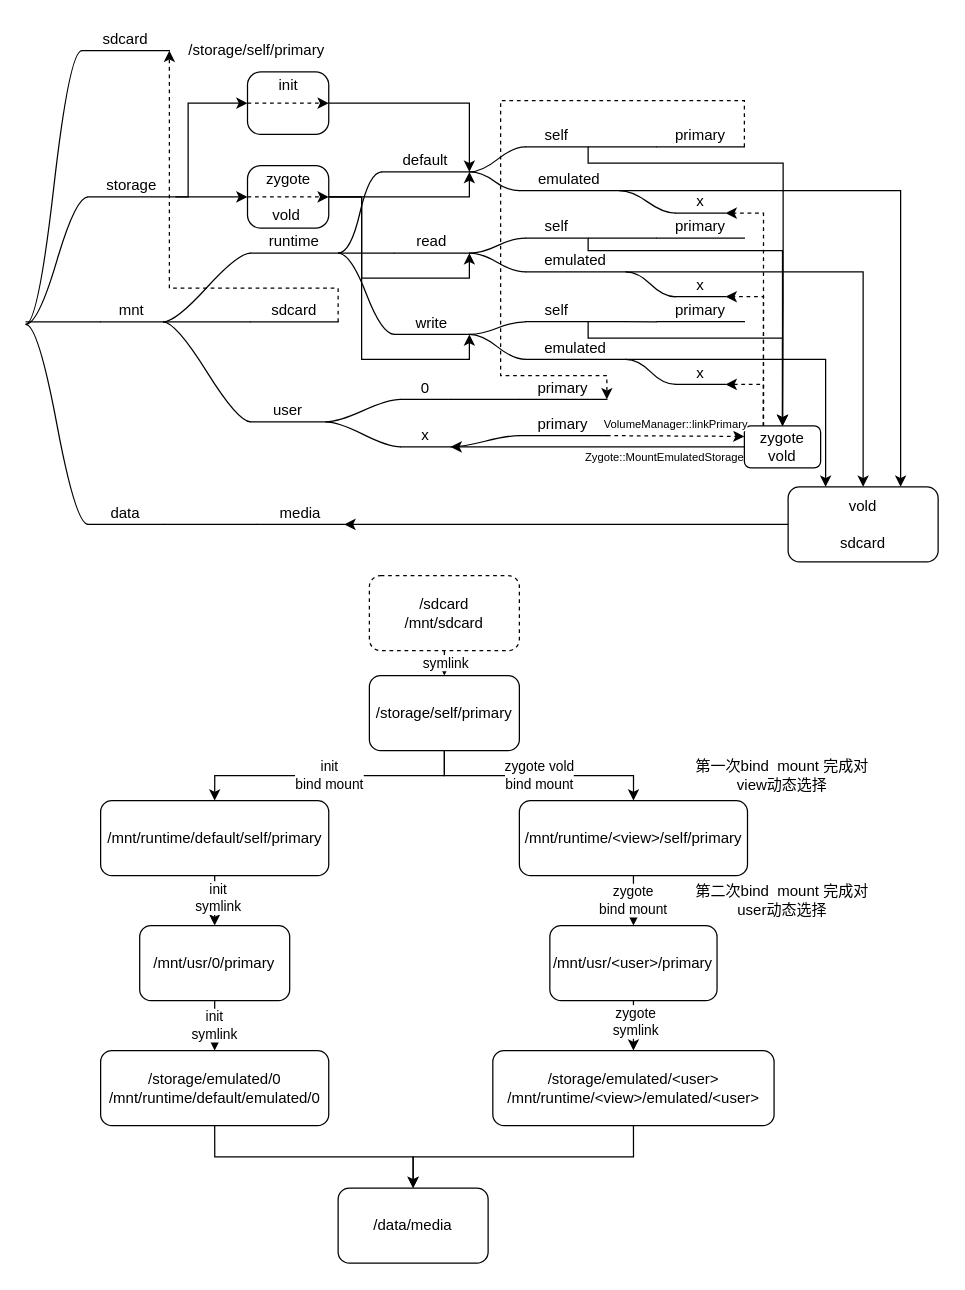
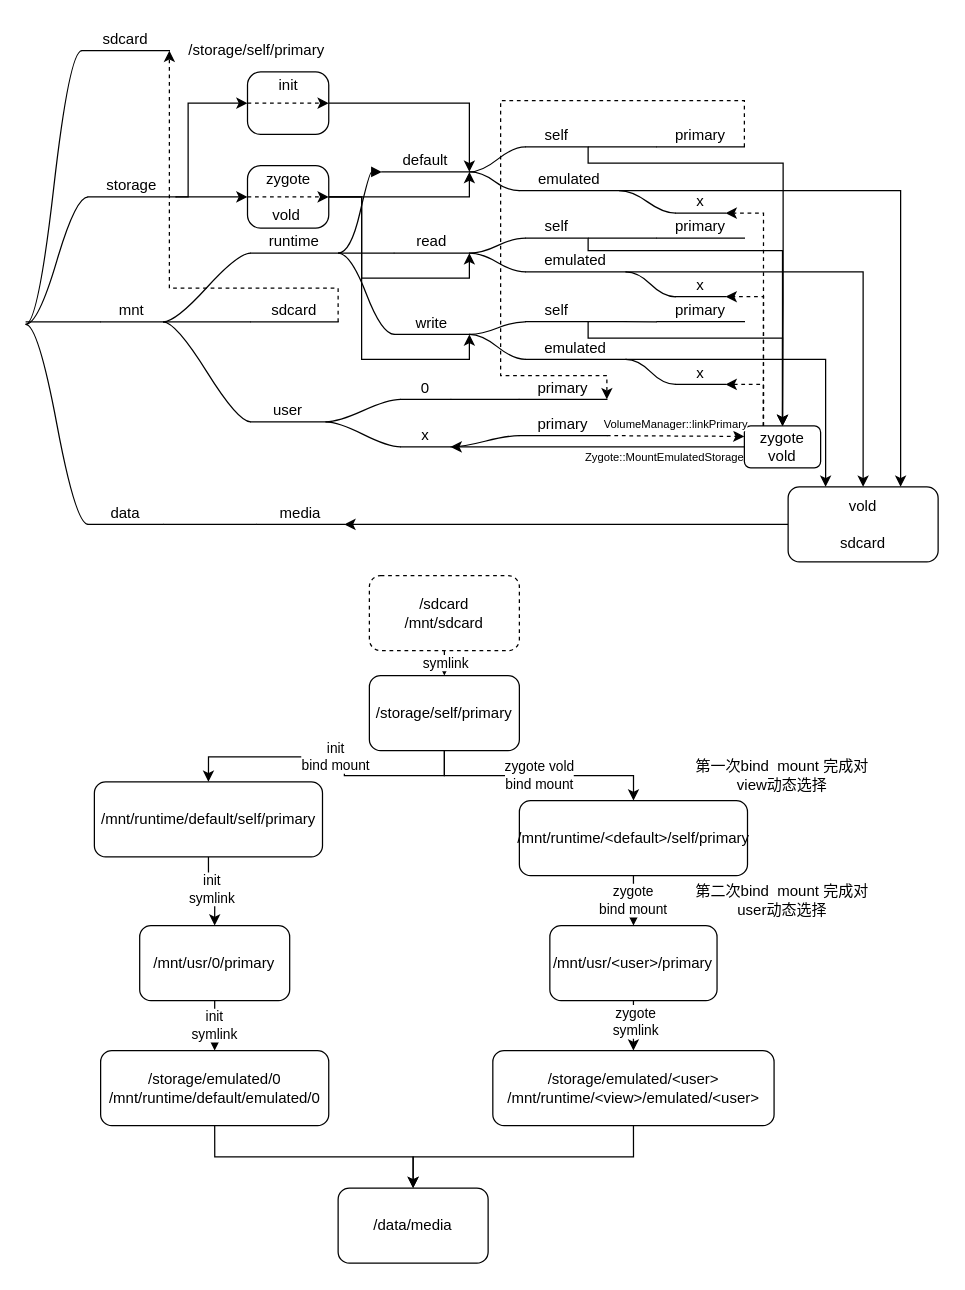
edge "default" -- "runtime": arrowhead none -> block
node "/mnt/runtime/default/self/primary": moved (215, 838) -> (208, 819)
node "/mnt/runtime/<view>/self/primary": label "/mnt/runtime/<view>/self/primary" -> "/mnt/runtime/<default>/self/primary"
